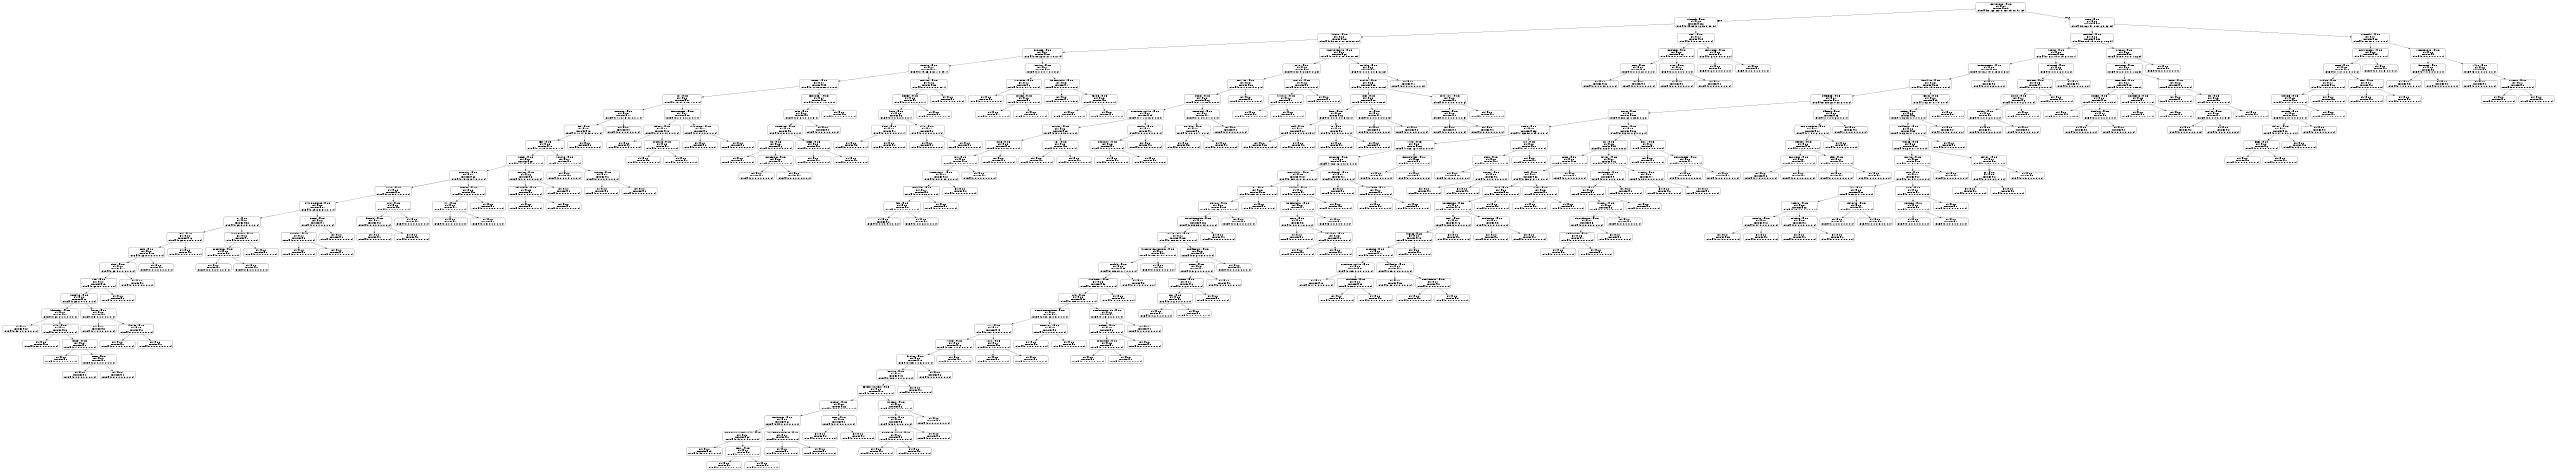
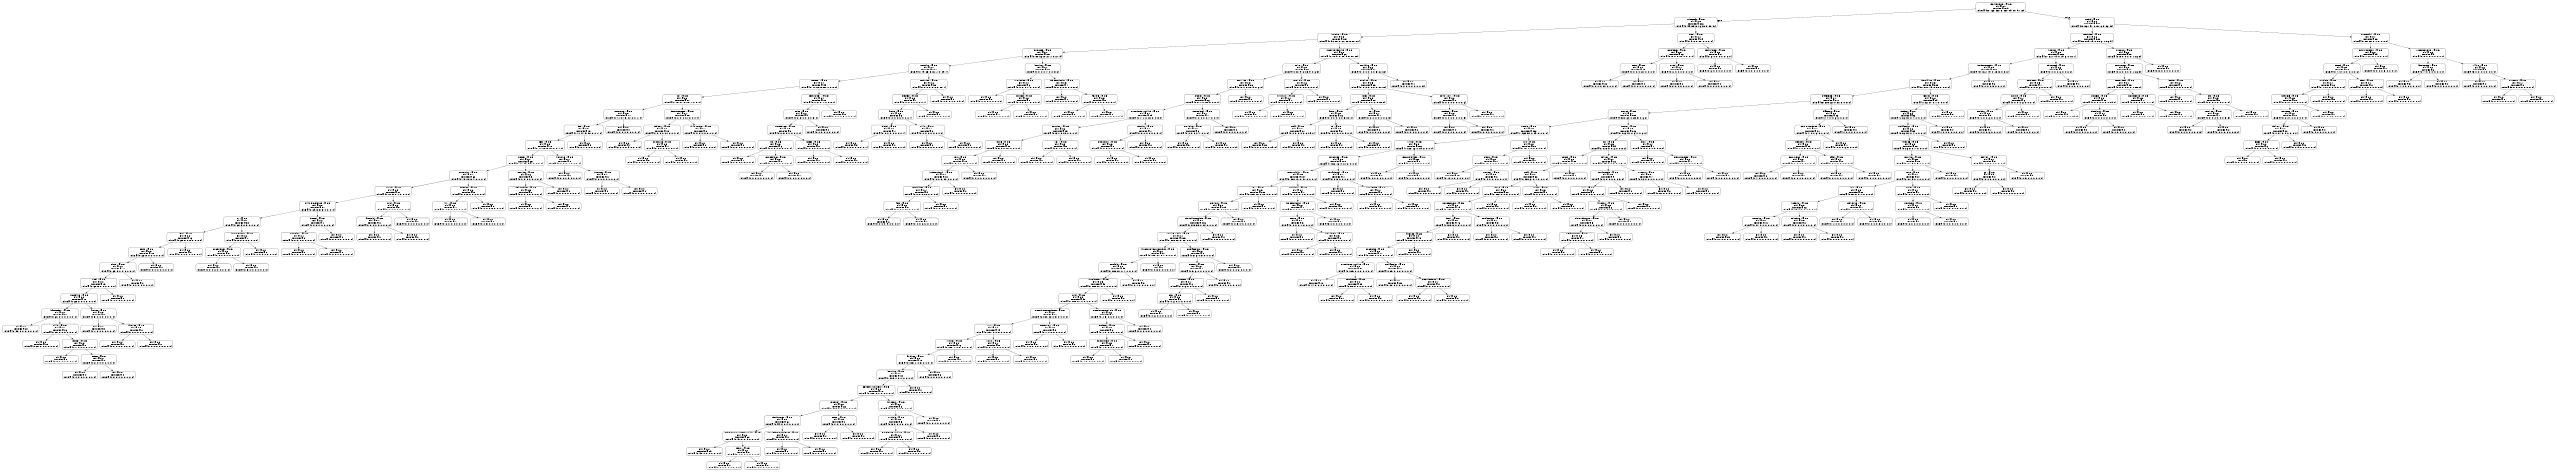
node "gini = 0.0 samples = 5 value = [0, 0, 8, 0, 0, 0, 0, 0, 0]": label "gini = 0.0 samples = 5 value = [0, 0, 8, 0, 0, 0, 0, 0, 0]" -> "gini = 0.0 next = 5 value = [0, 0, 8, 0, 0, 0, 0, 0, 0]"
